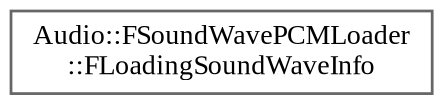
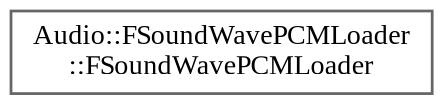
node "Audio::FSoundWavePCMLoader ::FLoadingSoundWaveInfo": label "Audio::FSoundWavePCMLoader ::FLoadingSoundWaveInfo" -> "Audio::FSoundWavePCMLoader ::FSoundWavePCMLoader"
